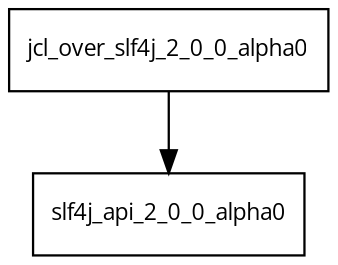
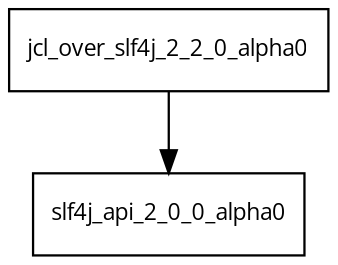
node "jcl_over_slf4j_2_0_0_alpha0": label "jcl_over_slf4j_2_0_0_alpha0" -> "jcl_over_slf4j_2_2_0_alpha0"
